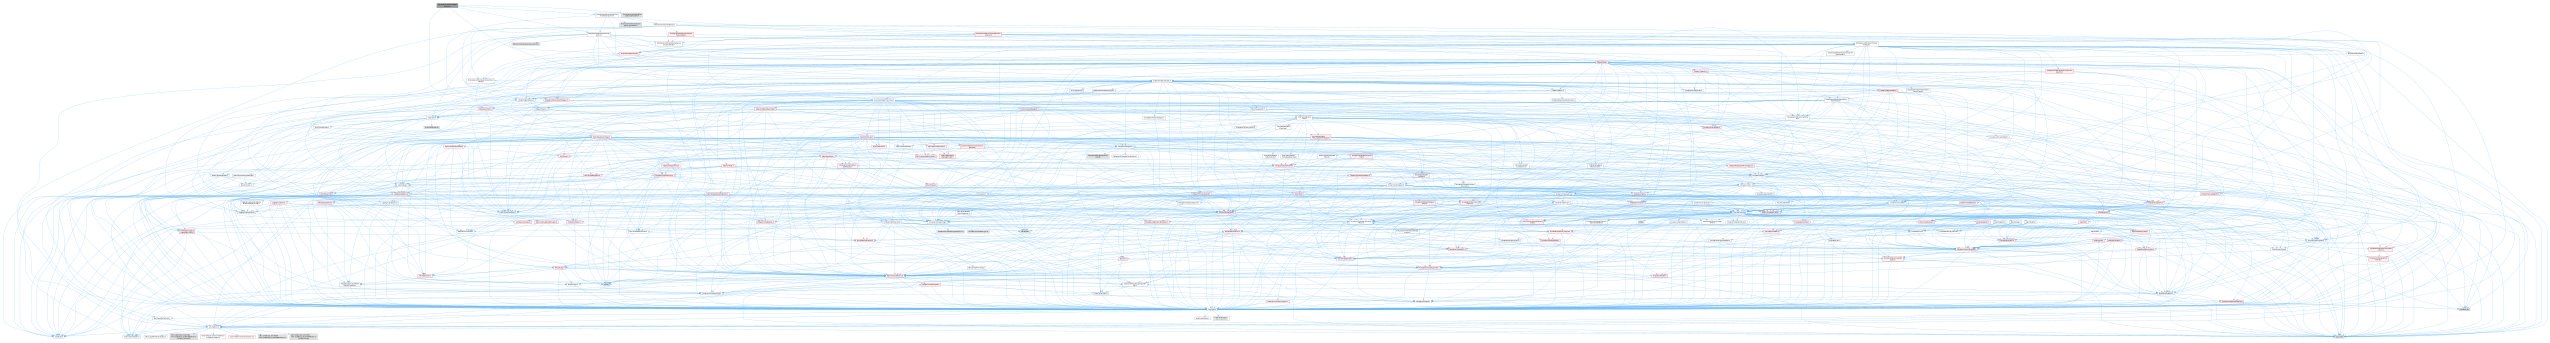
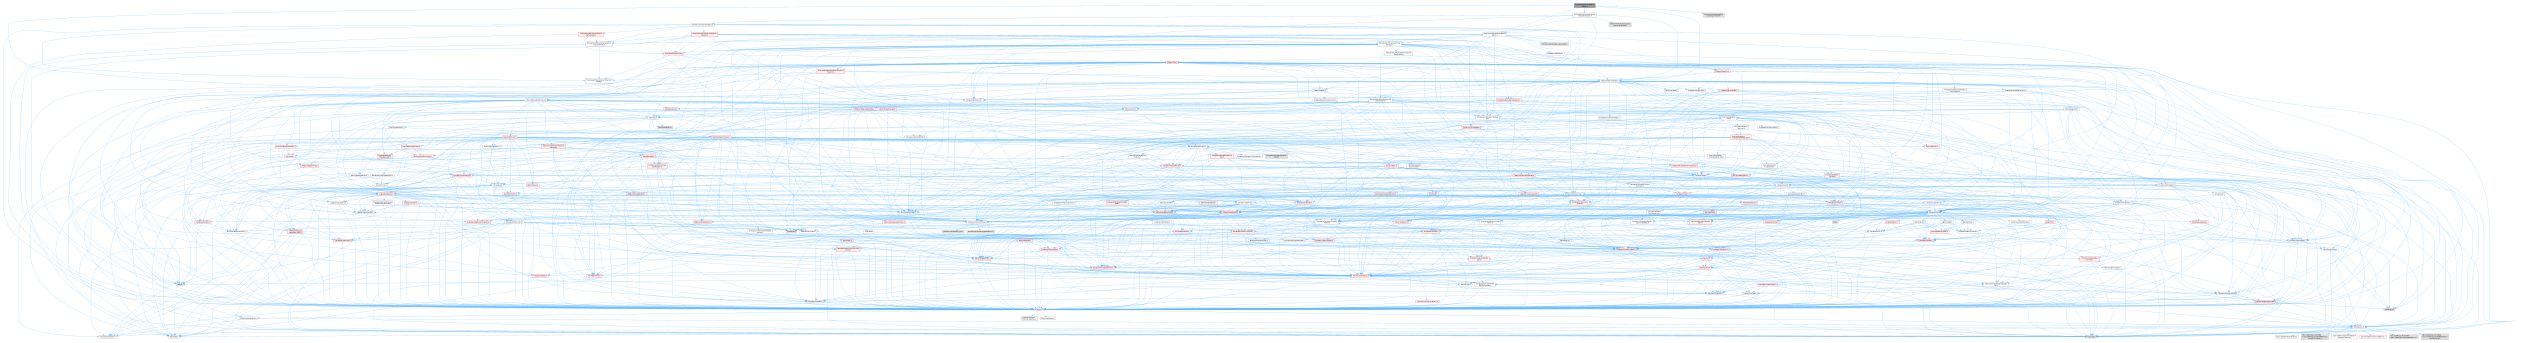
node "Internationalization /CulturePointer.h": removed
